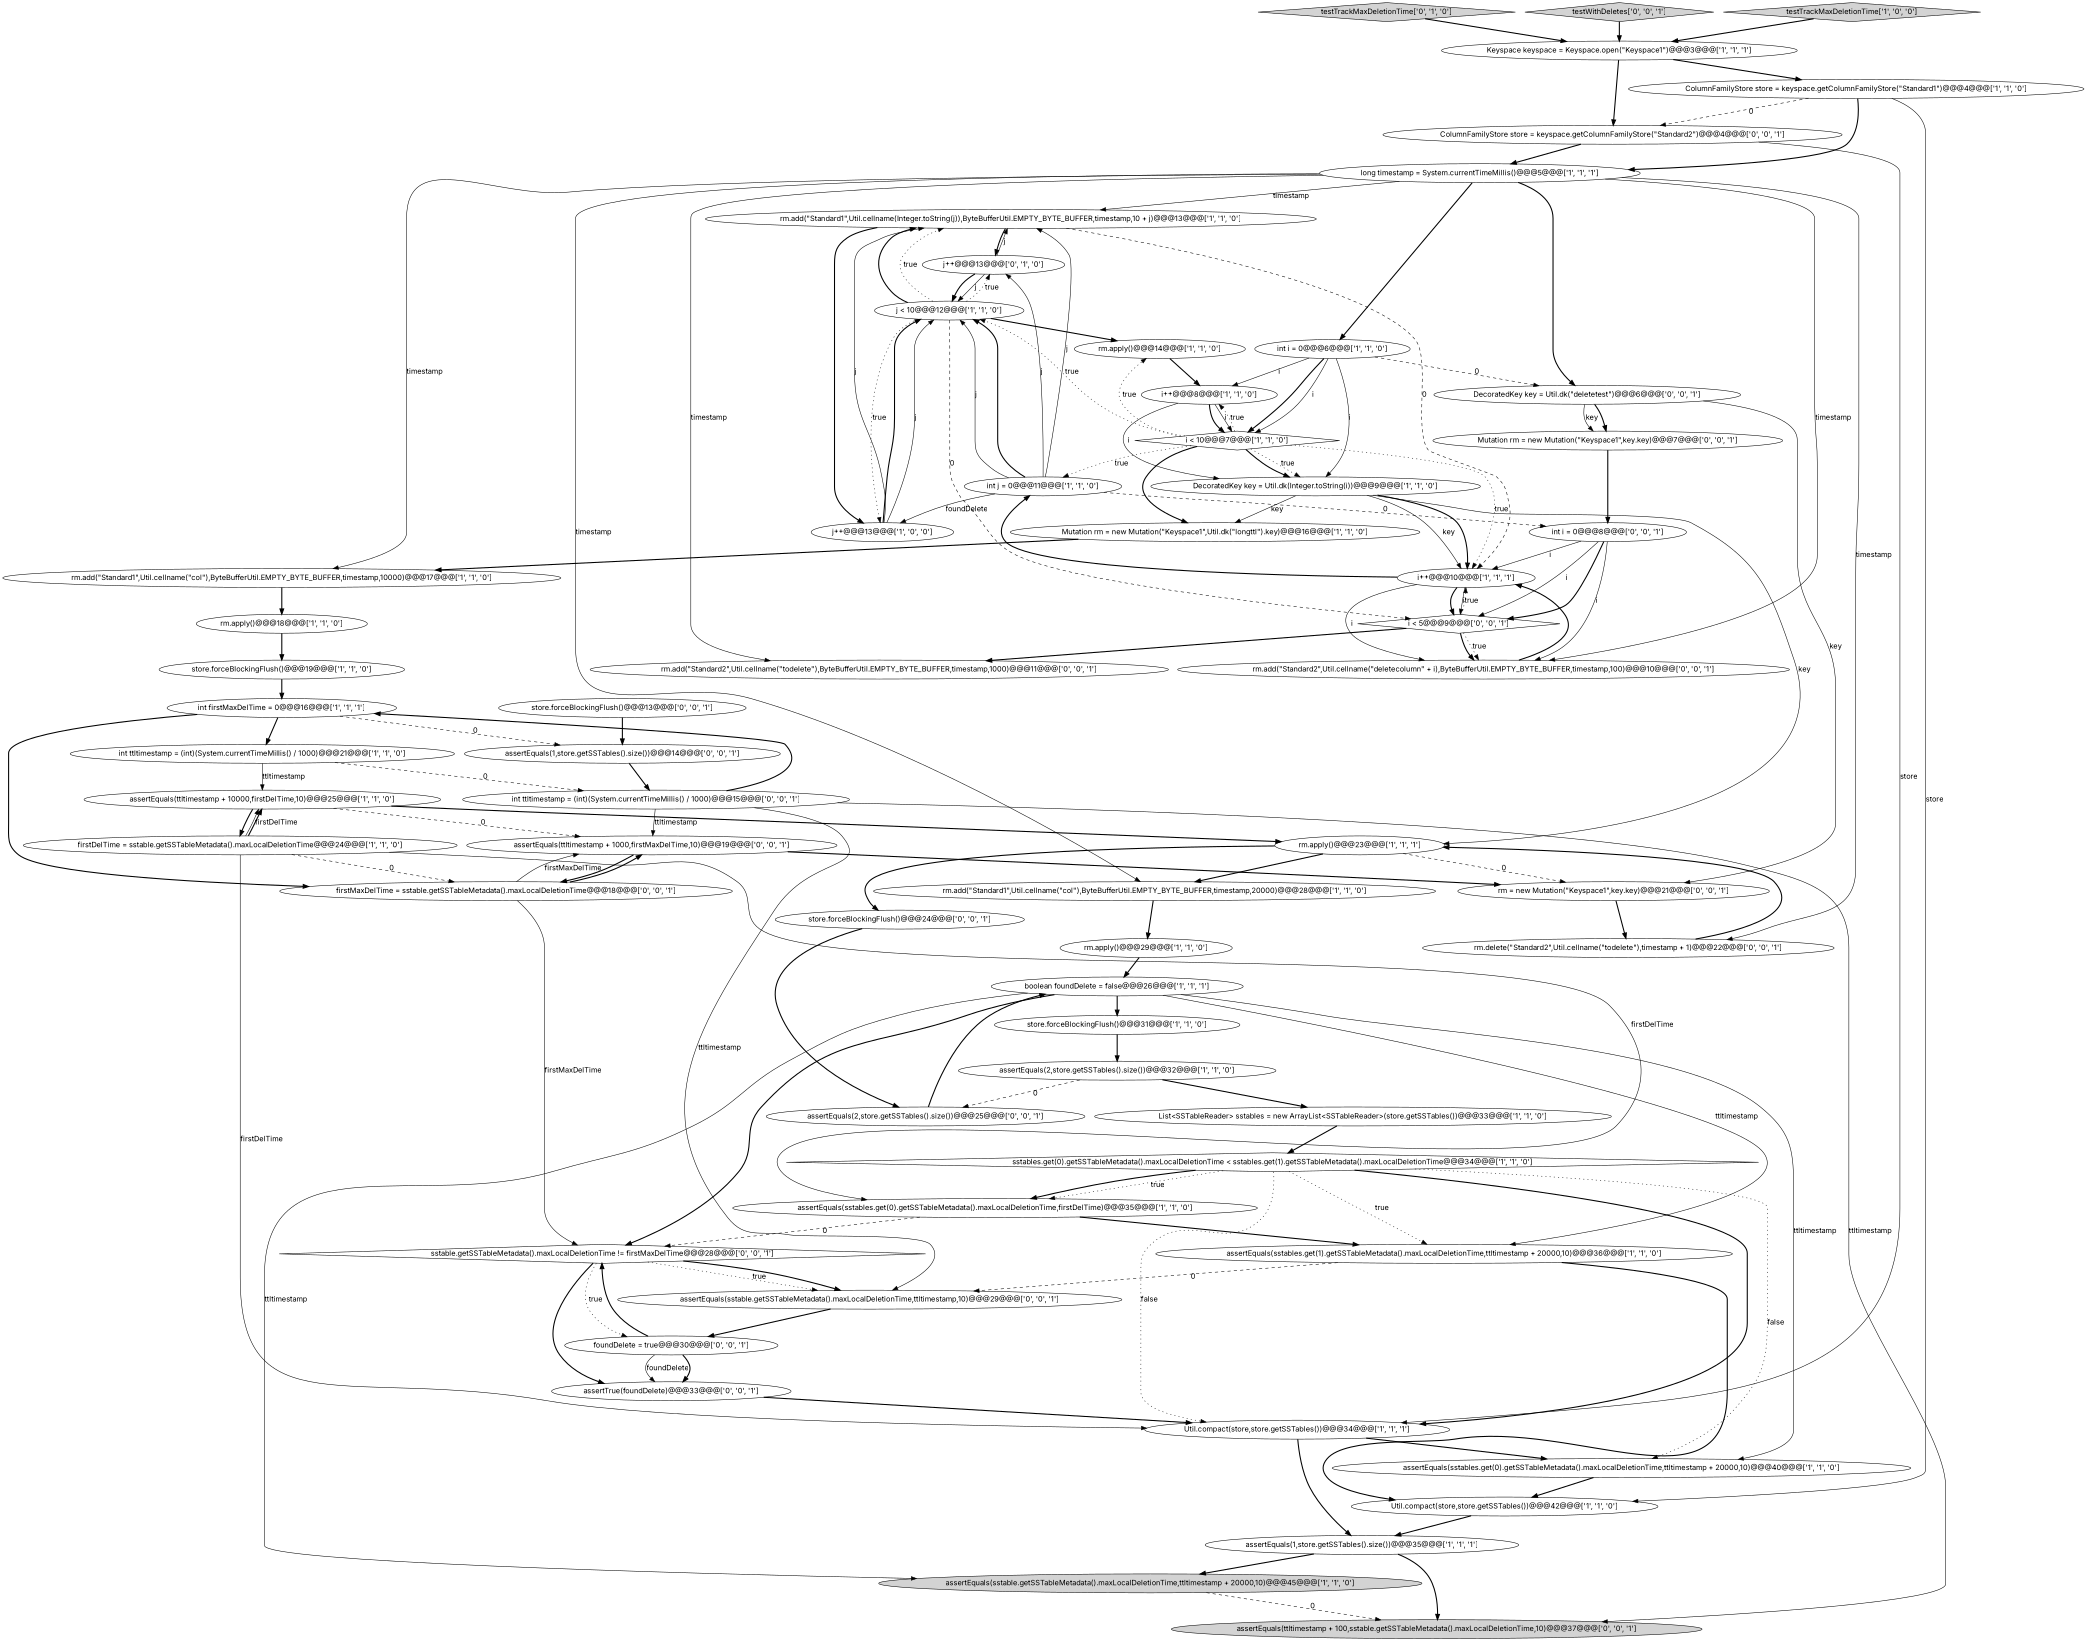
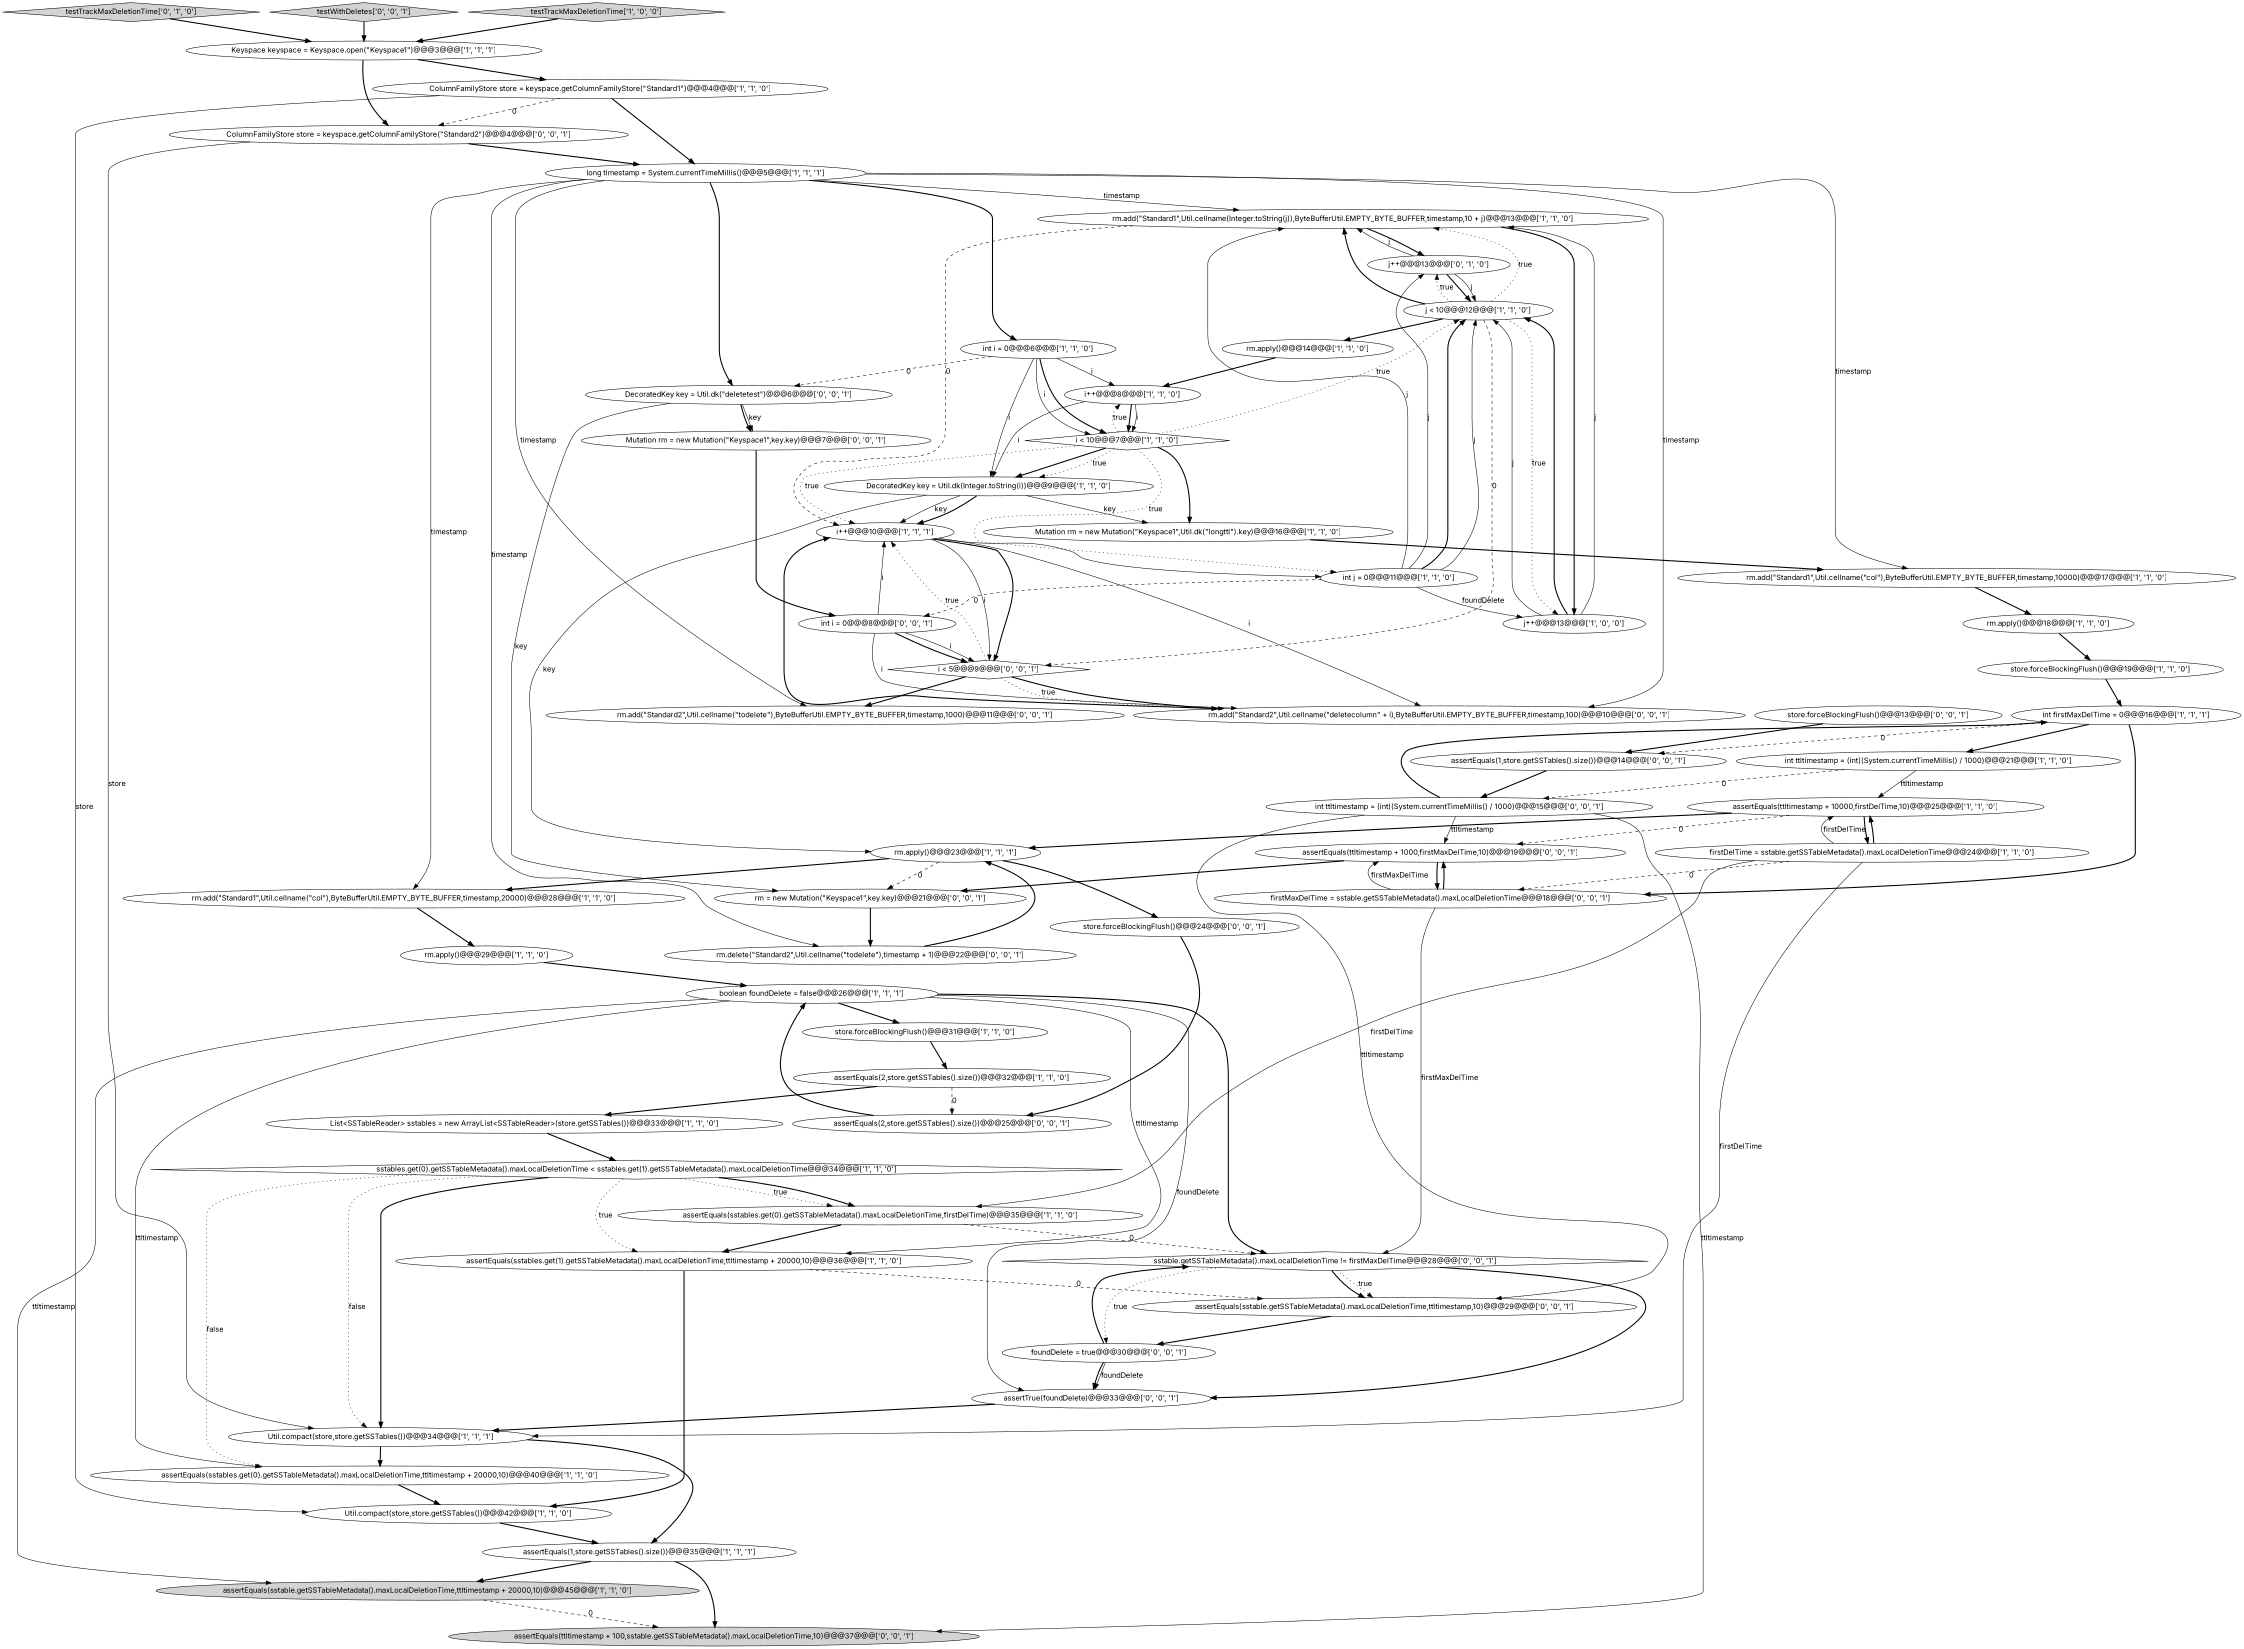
edge "i < 10@@@7@@@['1', '1', '0']" -> "rm.apply()@@@14@@@['1', '1', '0']": removed, label "true"
edge "i++@@@10@@@['1', '1', '1']" -> "int j = 0@@@11@@@['1', '1', '0']": style bold -> solid
edge "boolean foundDelete = false@@@26@@@['1', '1', '1']" -> "assertTrue(foundDelete)@@@33@@@['0', '0', '1']": added, label "foundDelete"
